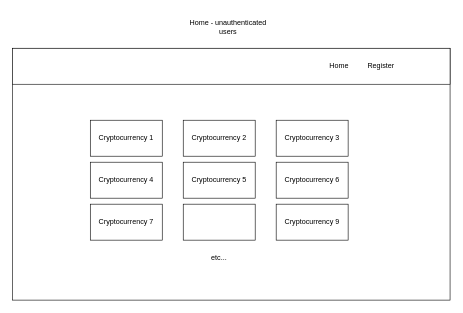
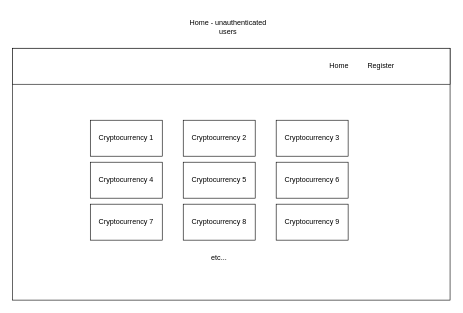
node "Cryptocurrency 8": added
